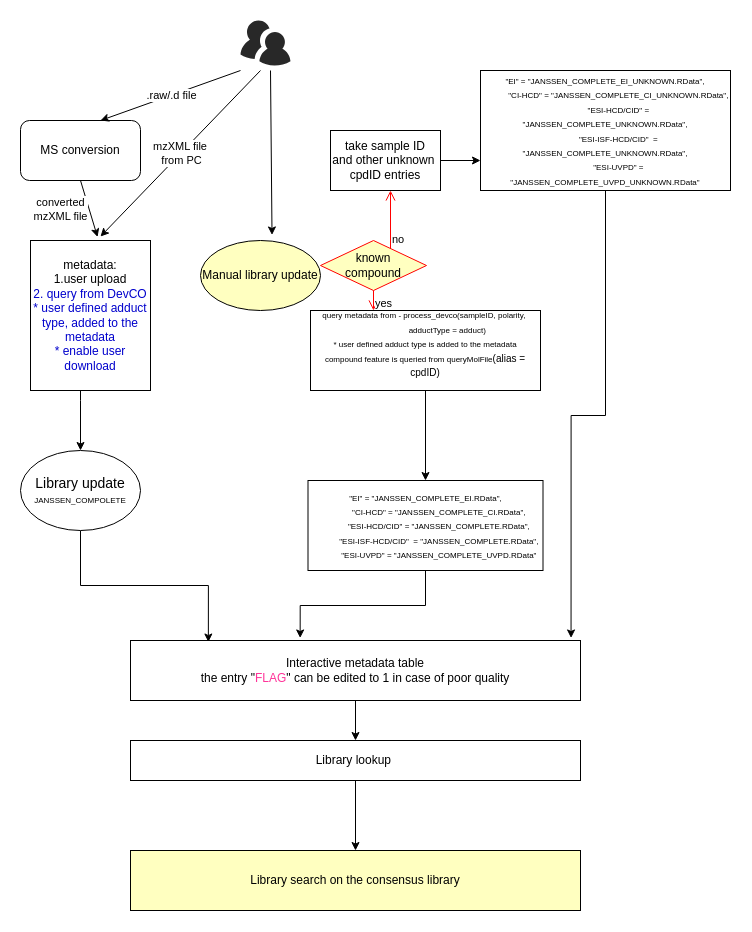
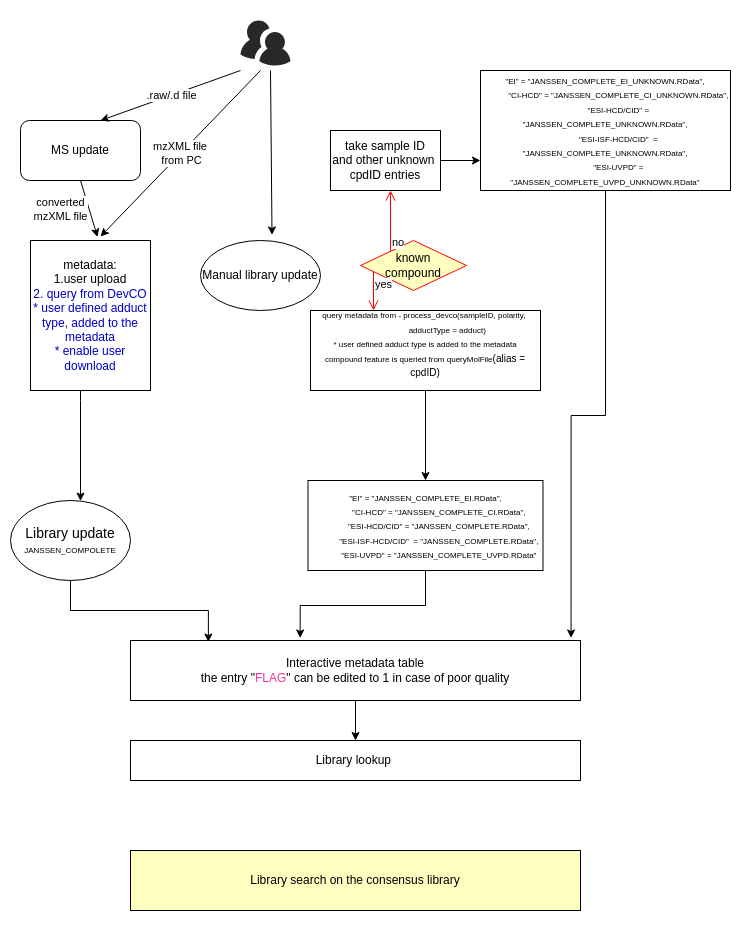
node "MS conversion": label "MS conversion" -> "MS update"
node "known compound": moved (374, 266) -> (414, 266)
node "Manual library update": fillcolor #ffffc0 -> #ffffff
node "Library update JANSSEN_COMPOLETE": moved (81, 491) -> (71, 541)
edge "Library lookup" -> "Library search on the consensus library": removed
